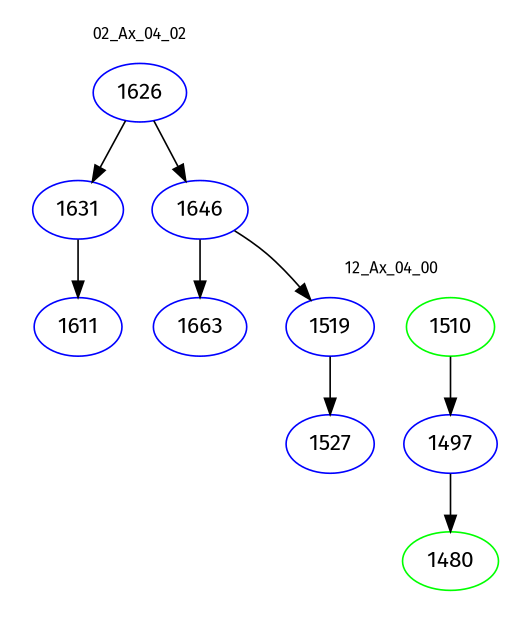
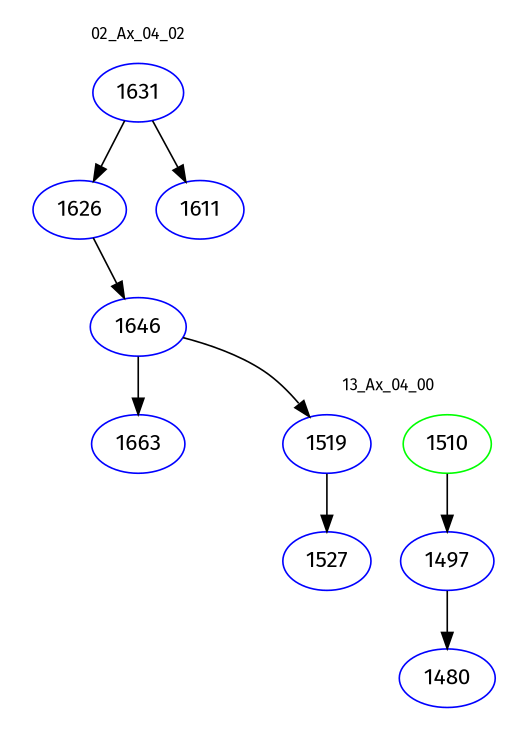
edge "1626" -> "1631": reversed
cluster "12_Ax_04_00": label "12_Ax_04_00" -> "13_Ax_04_00"
node "1480": color green -> blue
